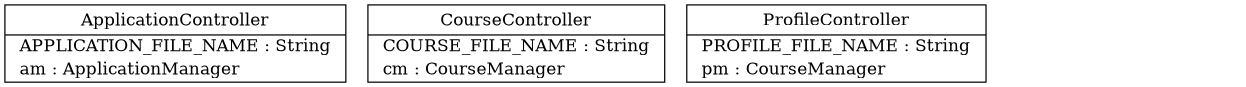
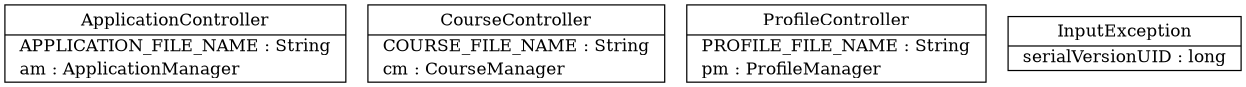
node "InputException": added
node "ProfileController": text "pm : CourseManager" -> "pm : ProfileManager"
